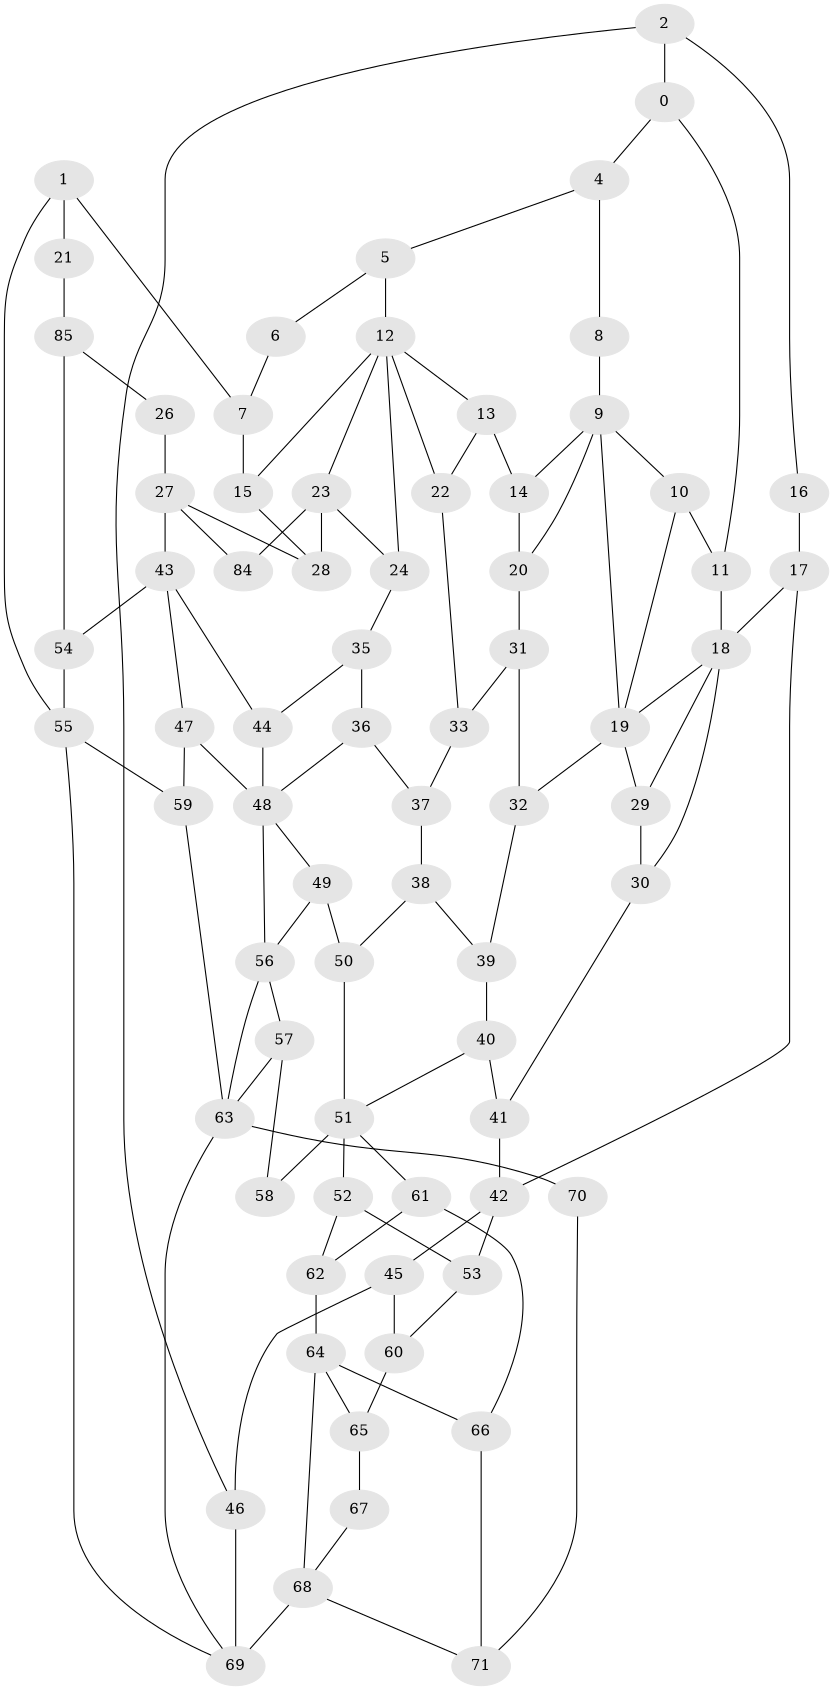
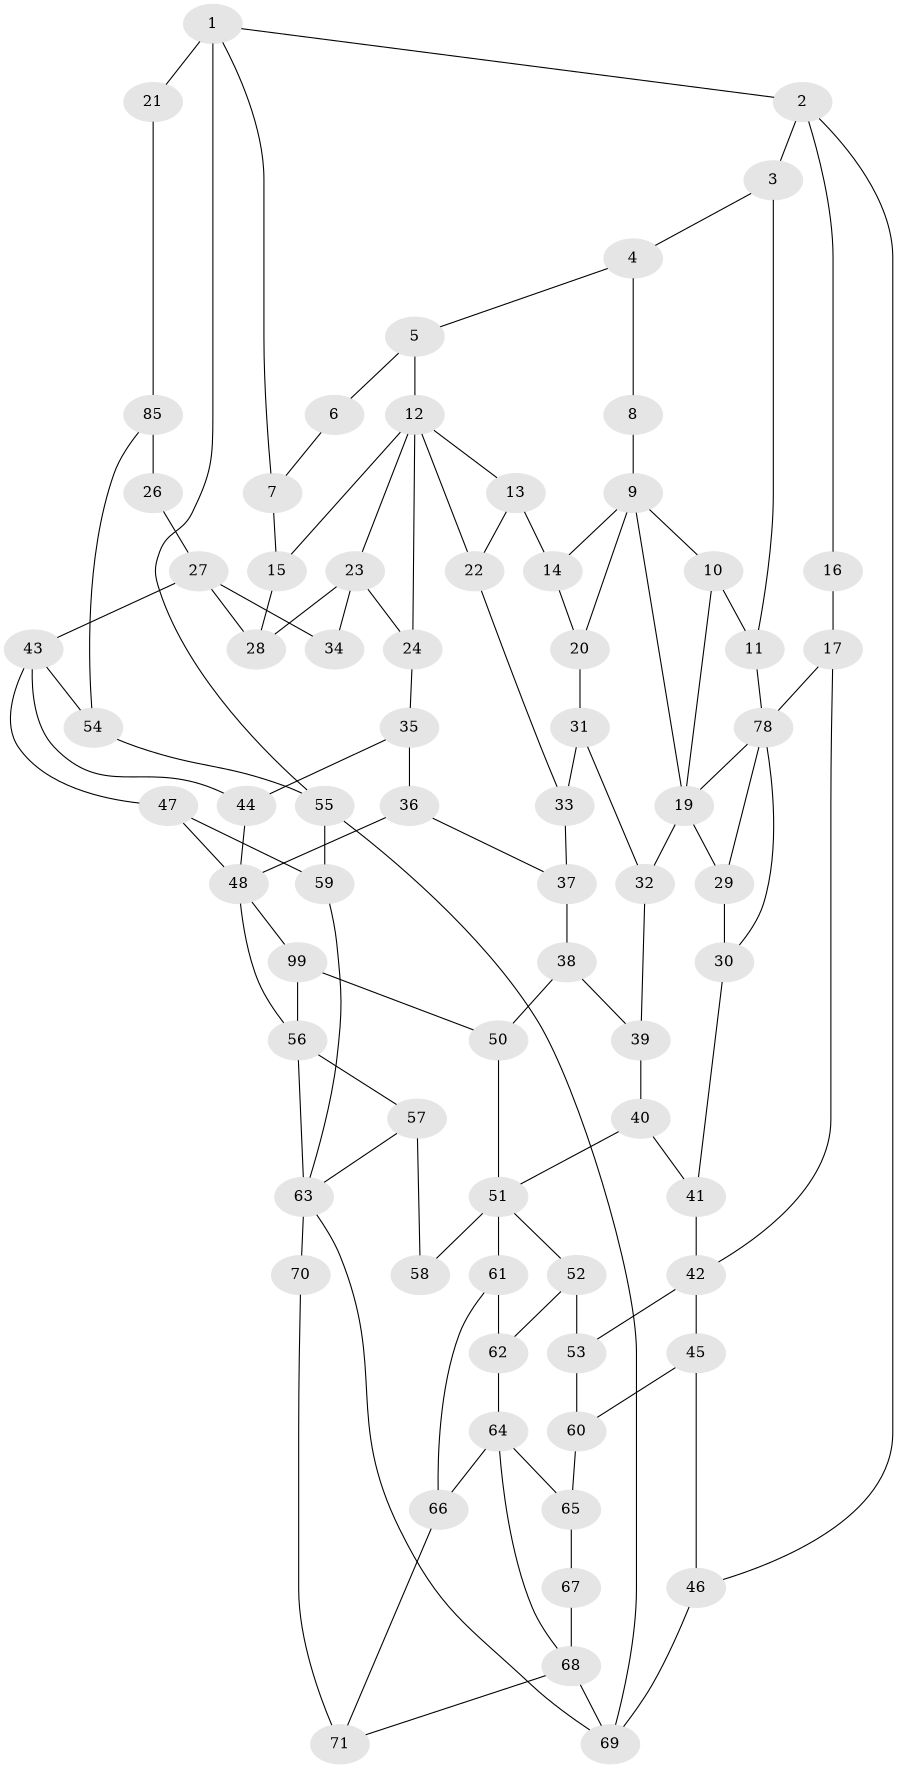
edge "1" -- "2": added
node "0": label "0" -> "3"
node "84": label "84" -> "34"
node "18": label "18" -> "78"
node "49": label "49" -> "99"
